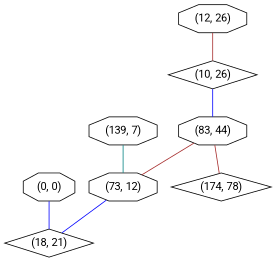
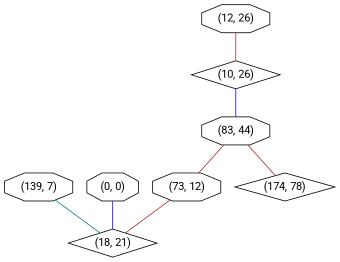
edge "(139, 7)" -- "(73, 12)": now "(139, 7)" -- "(18, 21)"
edge "(73, 12)" -- "(18, 21)": color blue -> brown
